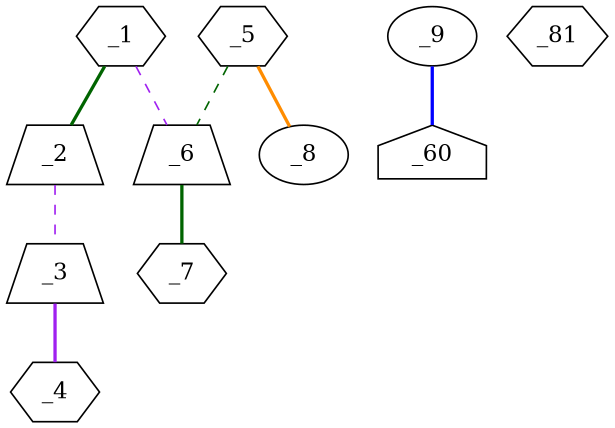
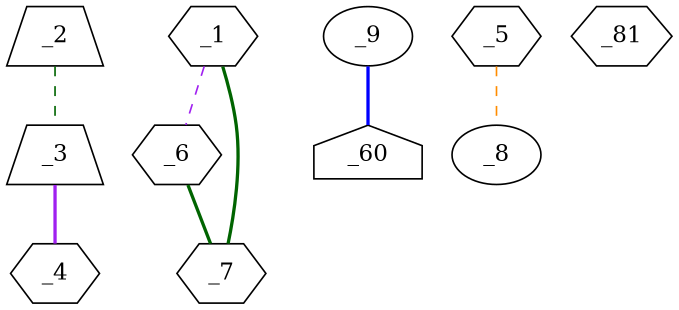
edge "_1" -- "_2": now "_1" -- "_7"
edge "_5" -- "_6": removed
edge "_5" -- "_8": style bold -> dashed
node "_6": shape trapezium -> hexagon
edge "_2" -- "_3": color purple -> darkgreen
